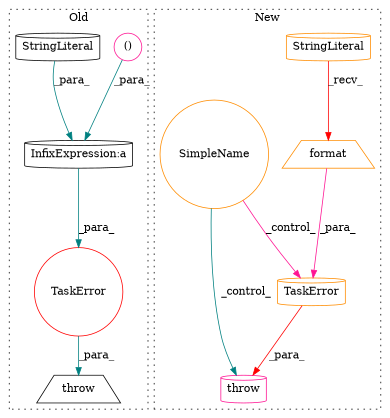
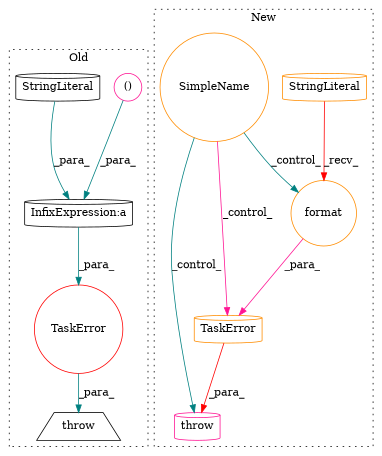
node "format": shape trapezium -> circle
edge "SimpleName" -> "format": added, label "_control_"
